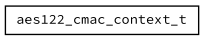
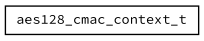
node "aes122_cmac_context_t": label "aes122_cmac_context_t" -> "aes128_cmac_context_t"
